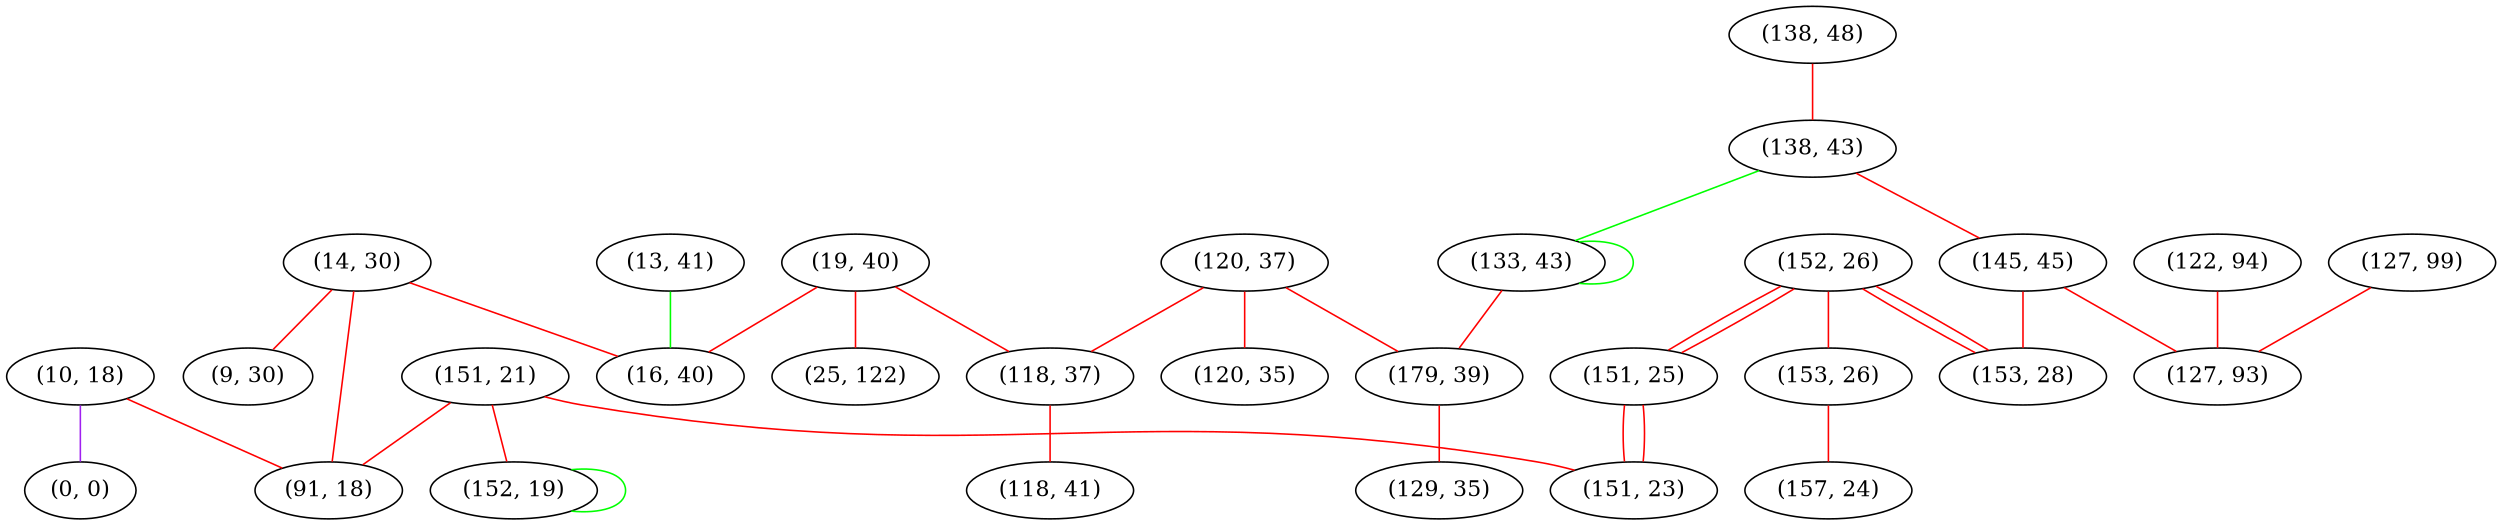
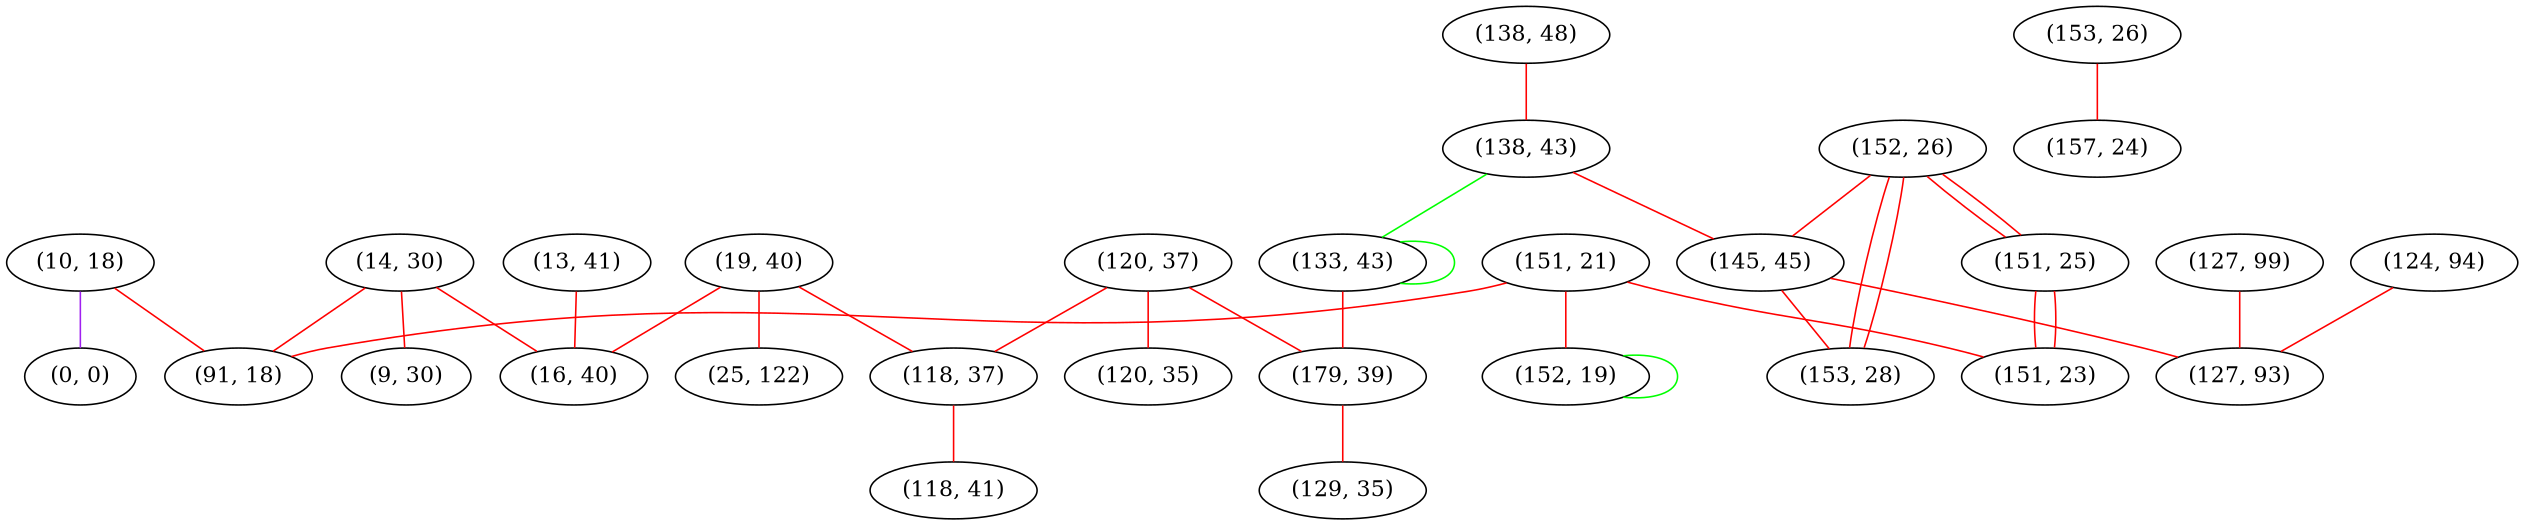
node "(122, 94)": label "(122, 94)" -> "(124, 94)"
edge "(13, 41)" -- "(16, 40)": color green -> red
edge "(152, 26)" -- "(153, 26)": now "(152, 26)" -- "(145, 45)"
